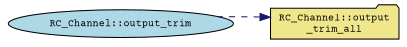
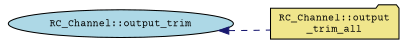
edge "RC_Channel::output_trim" -> "RC_Channel::output _trim_all": reversed
